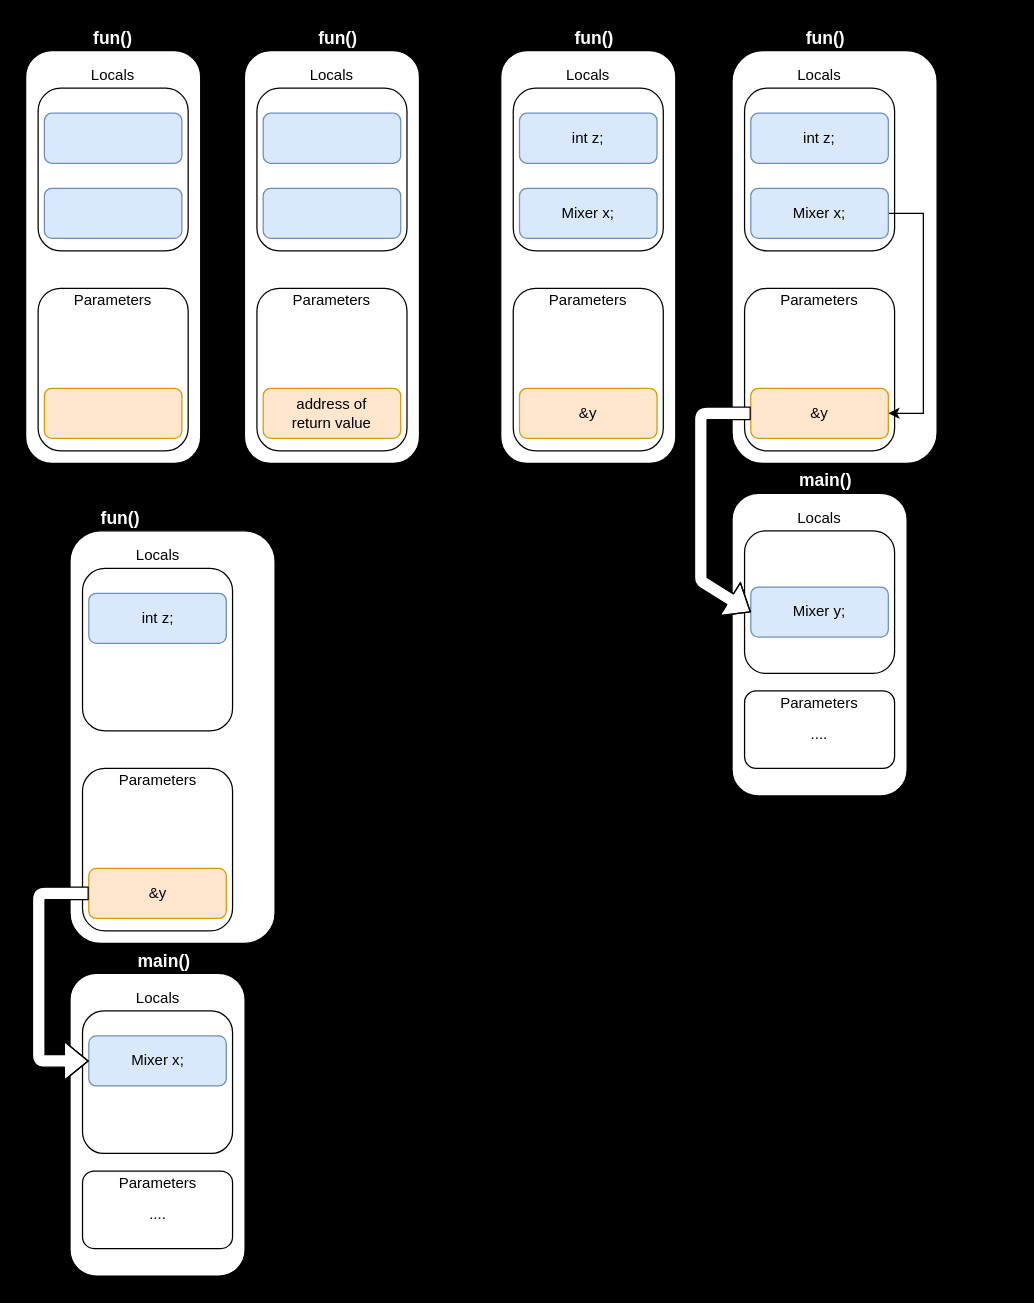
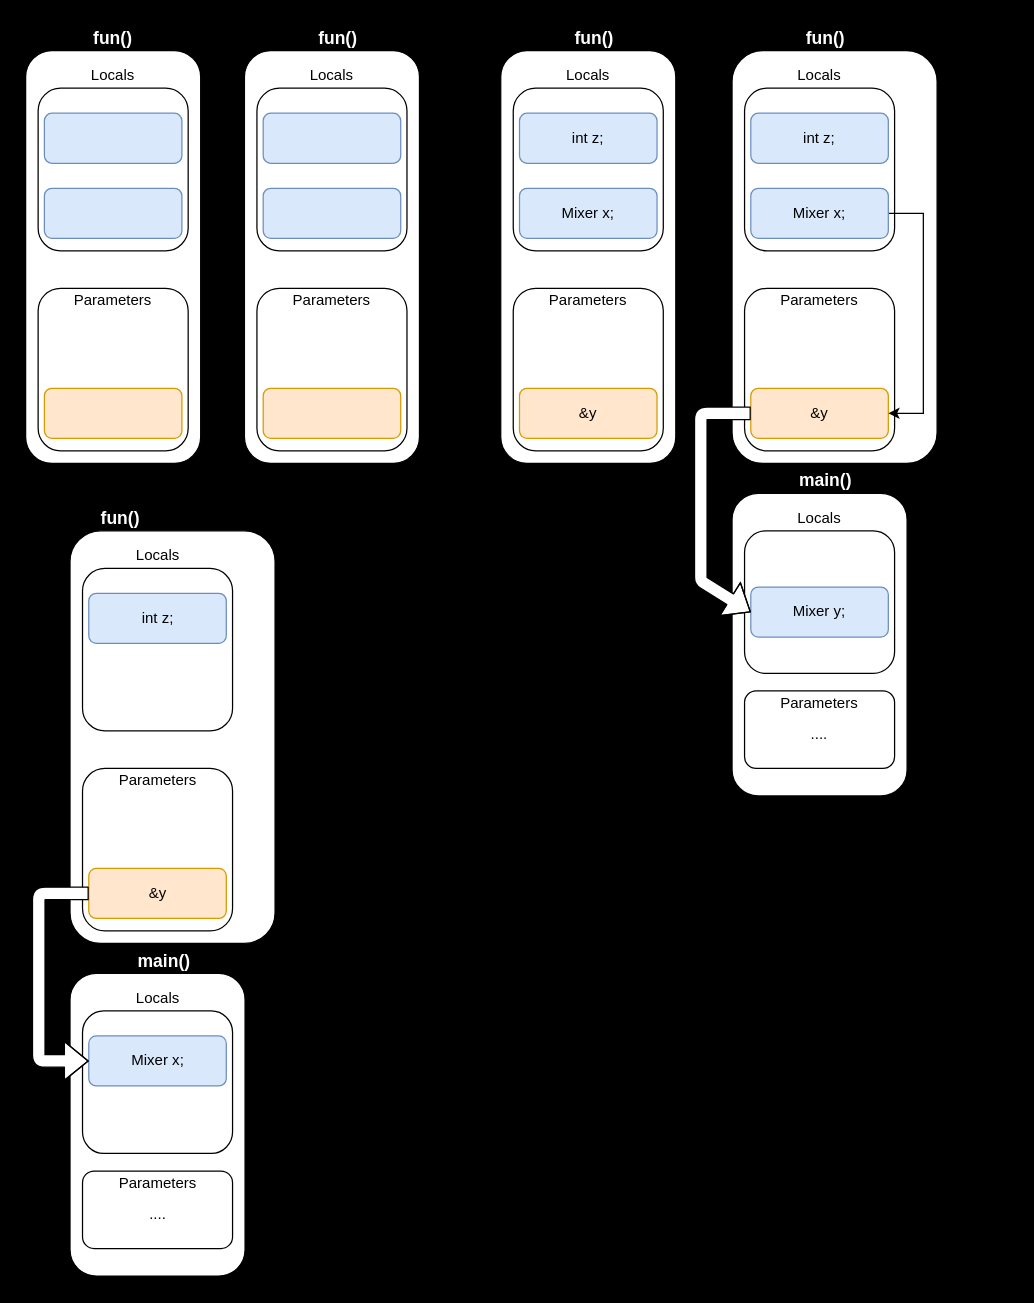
node "address of return value": removed
